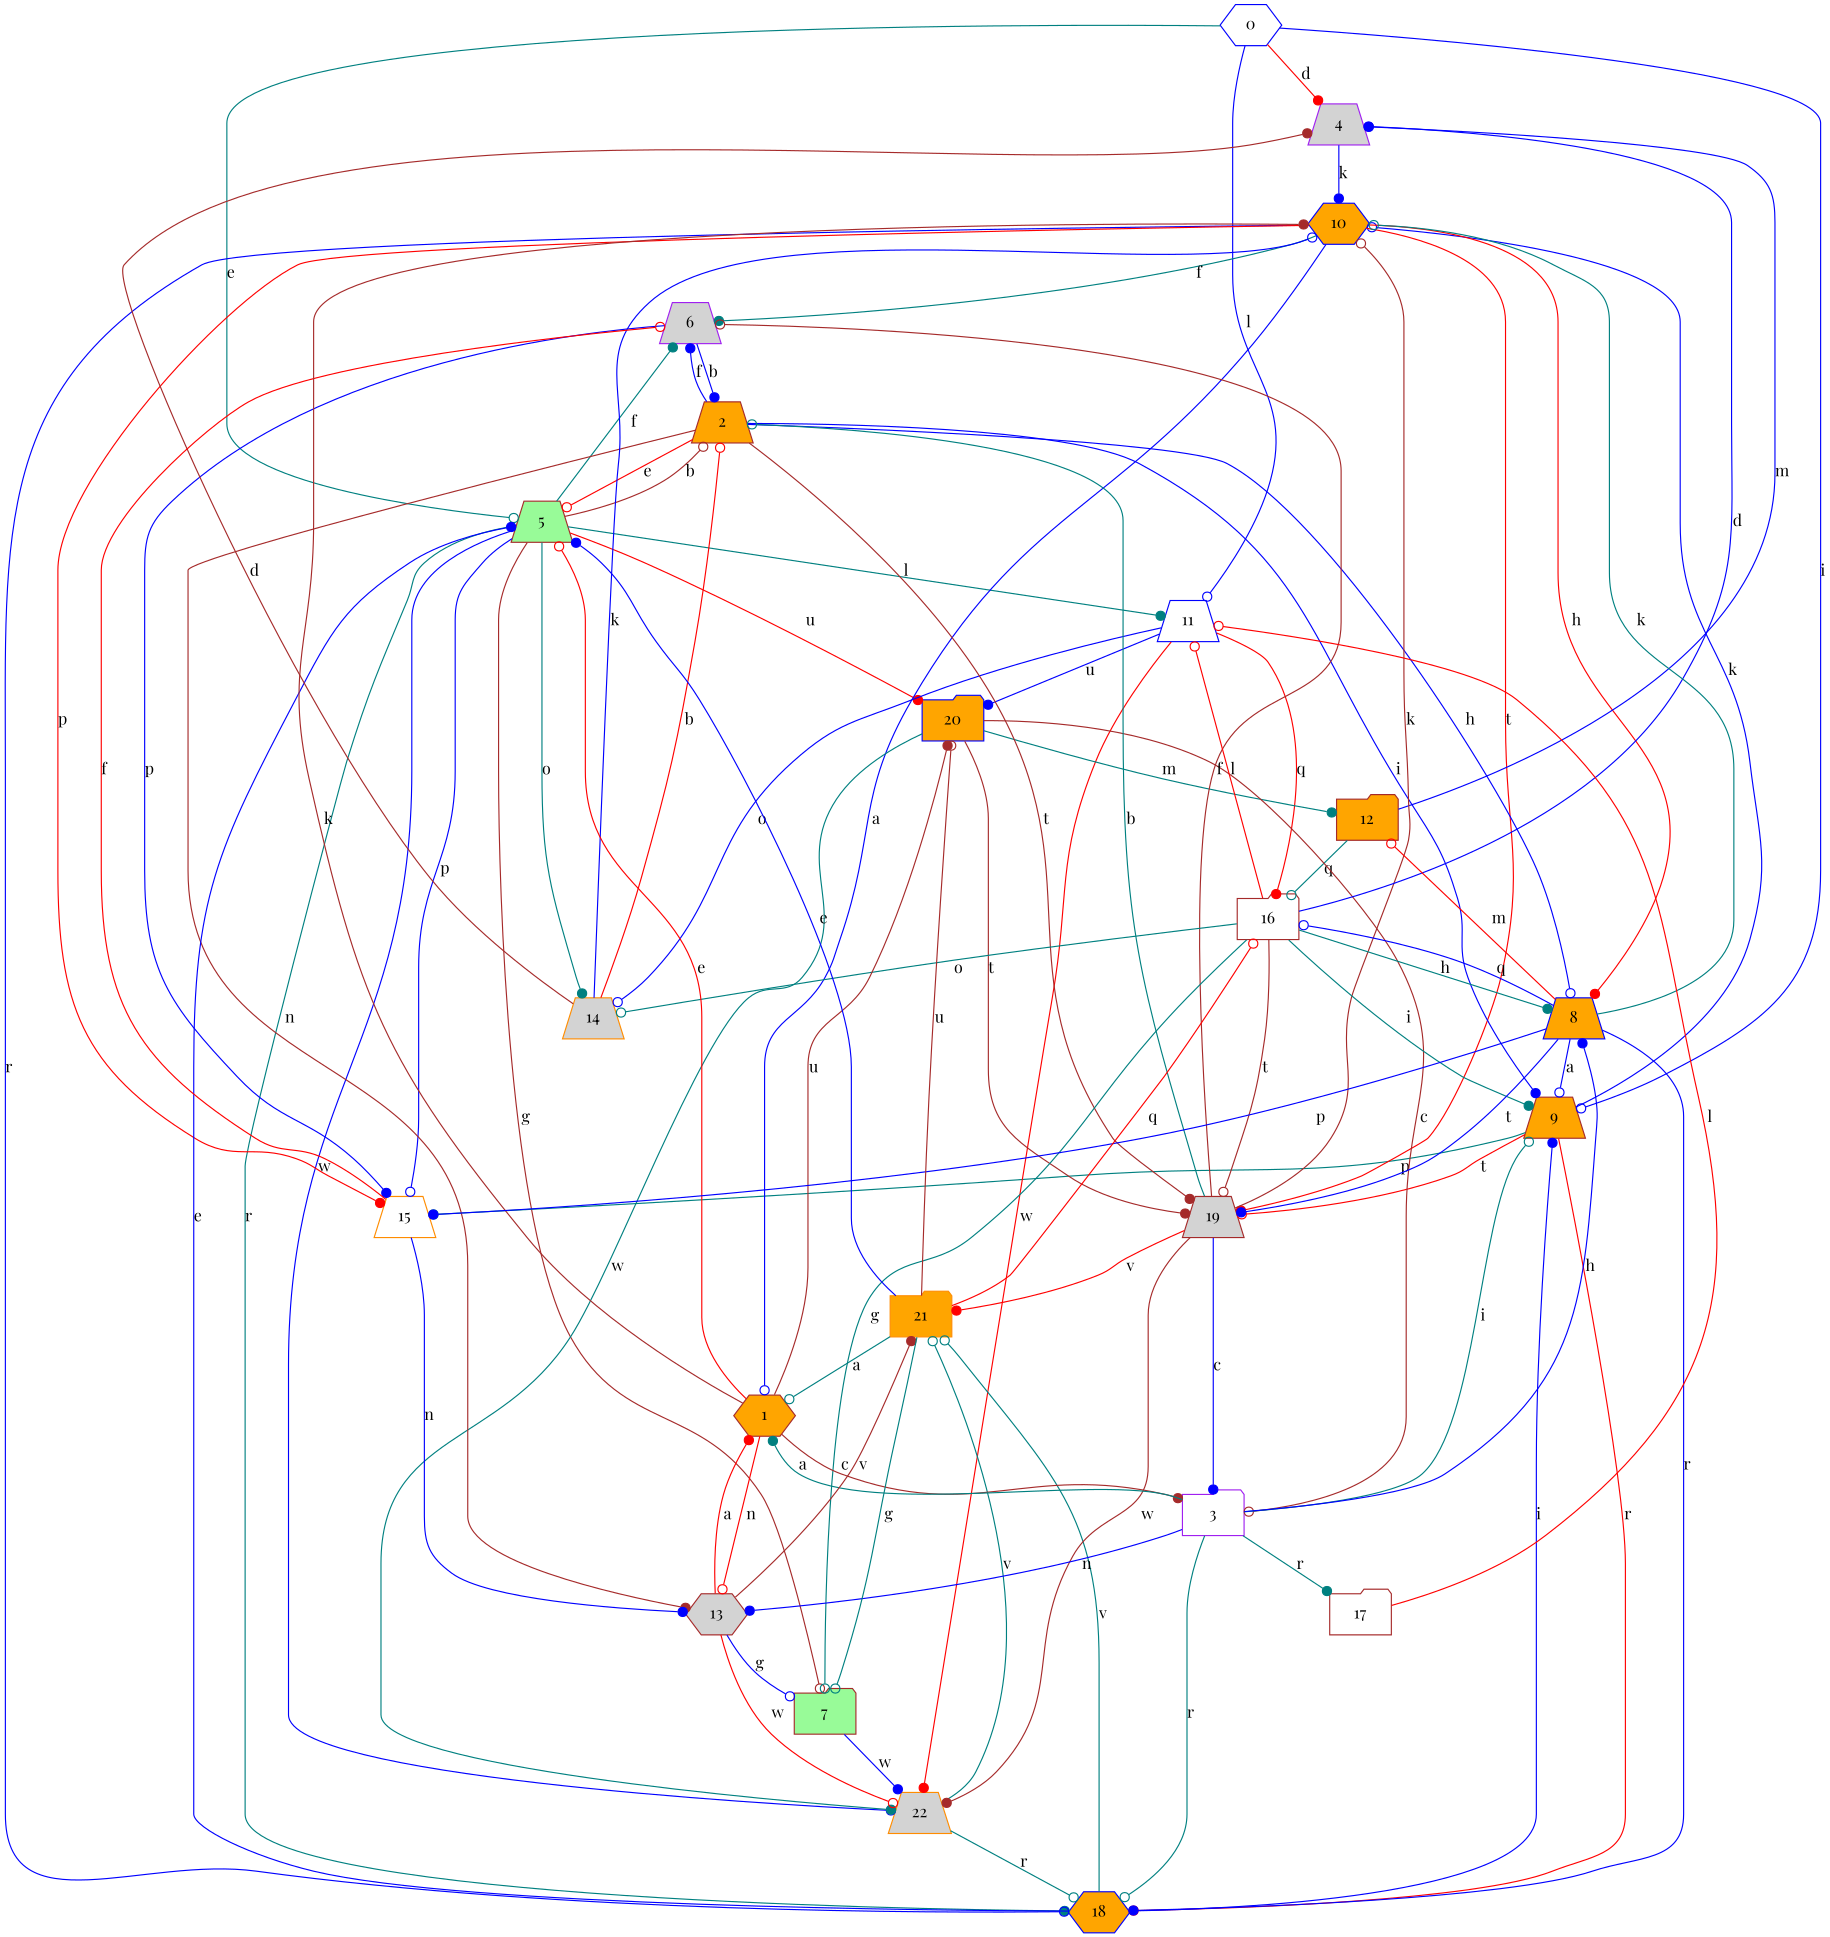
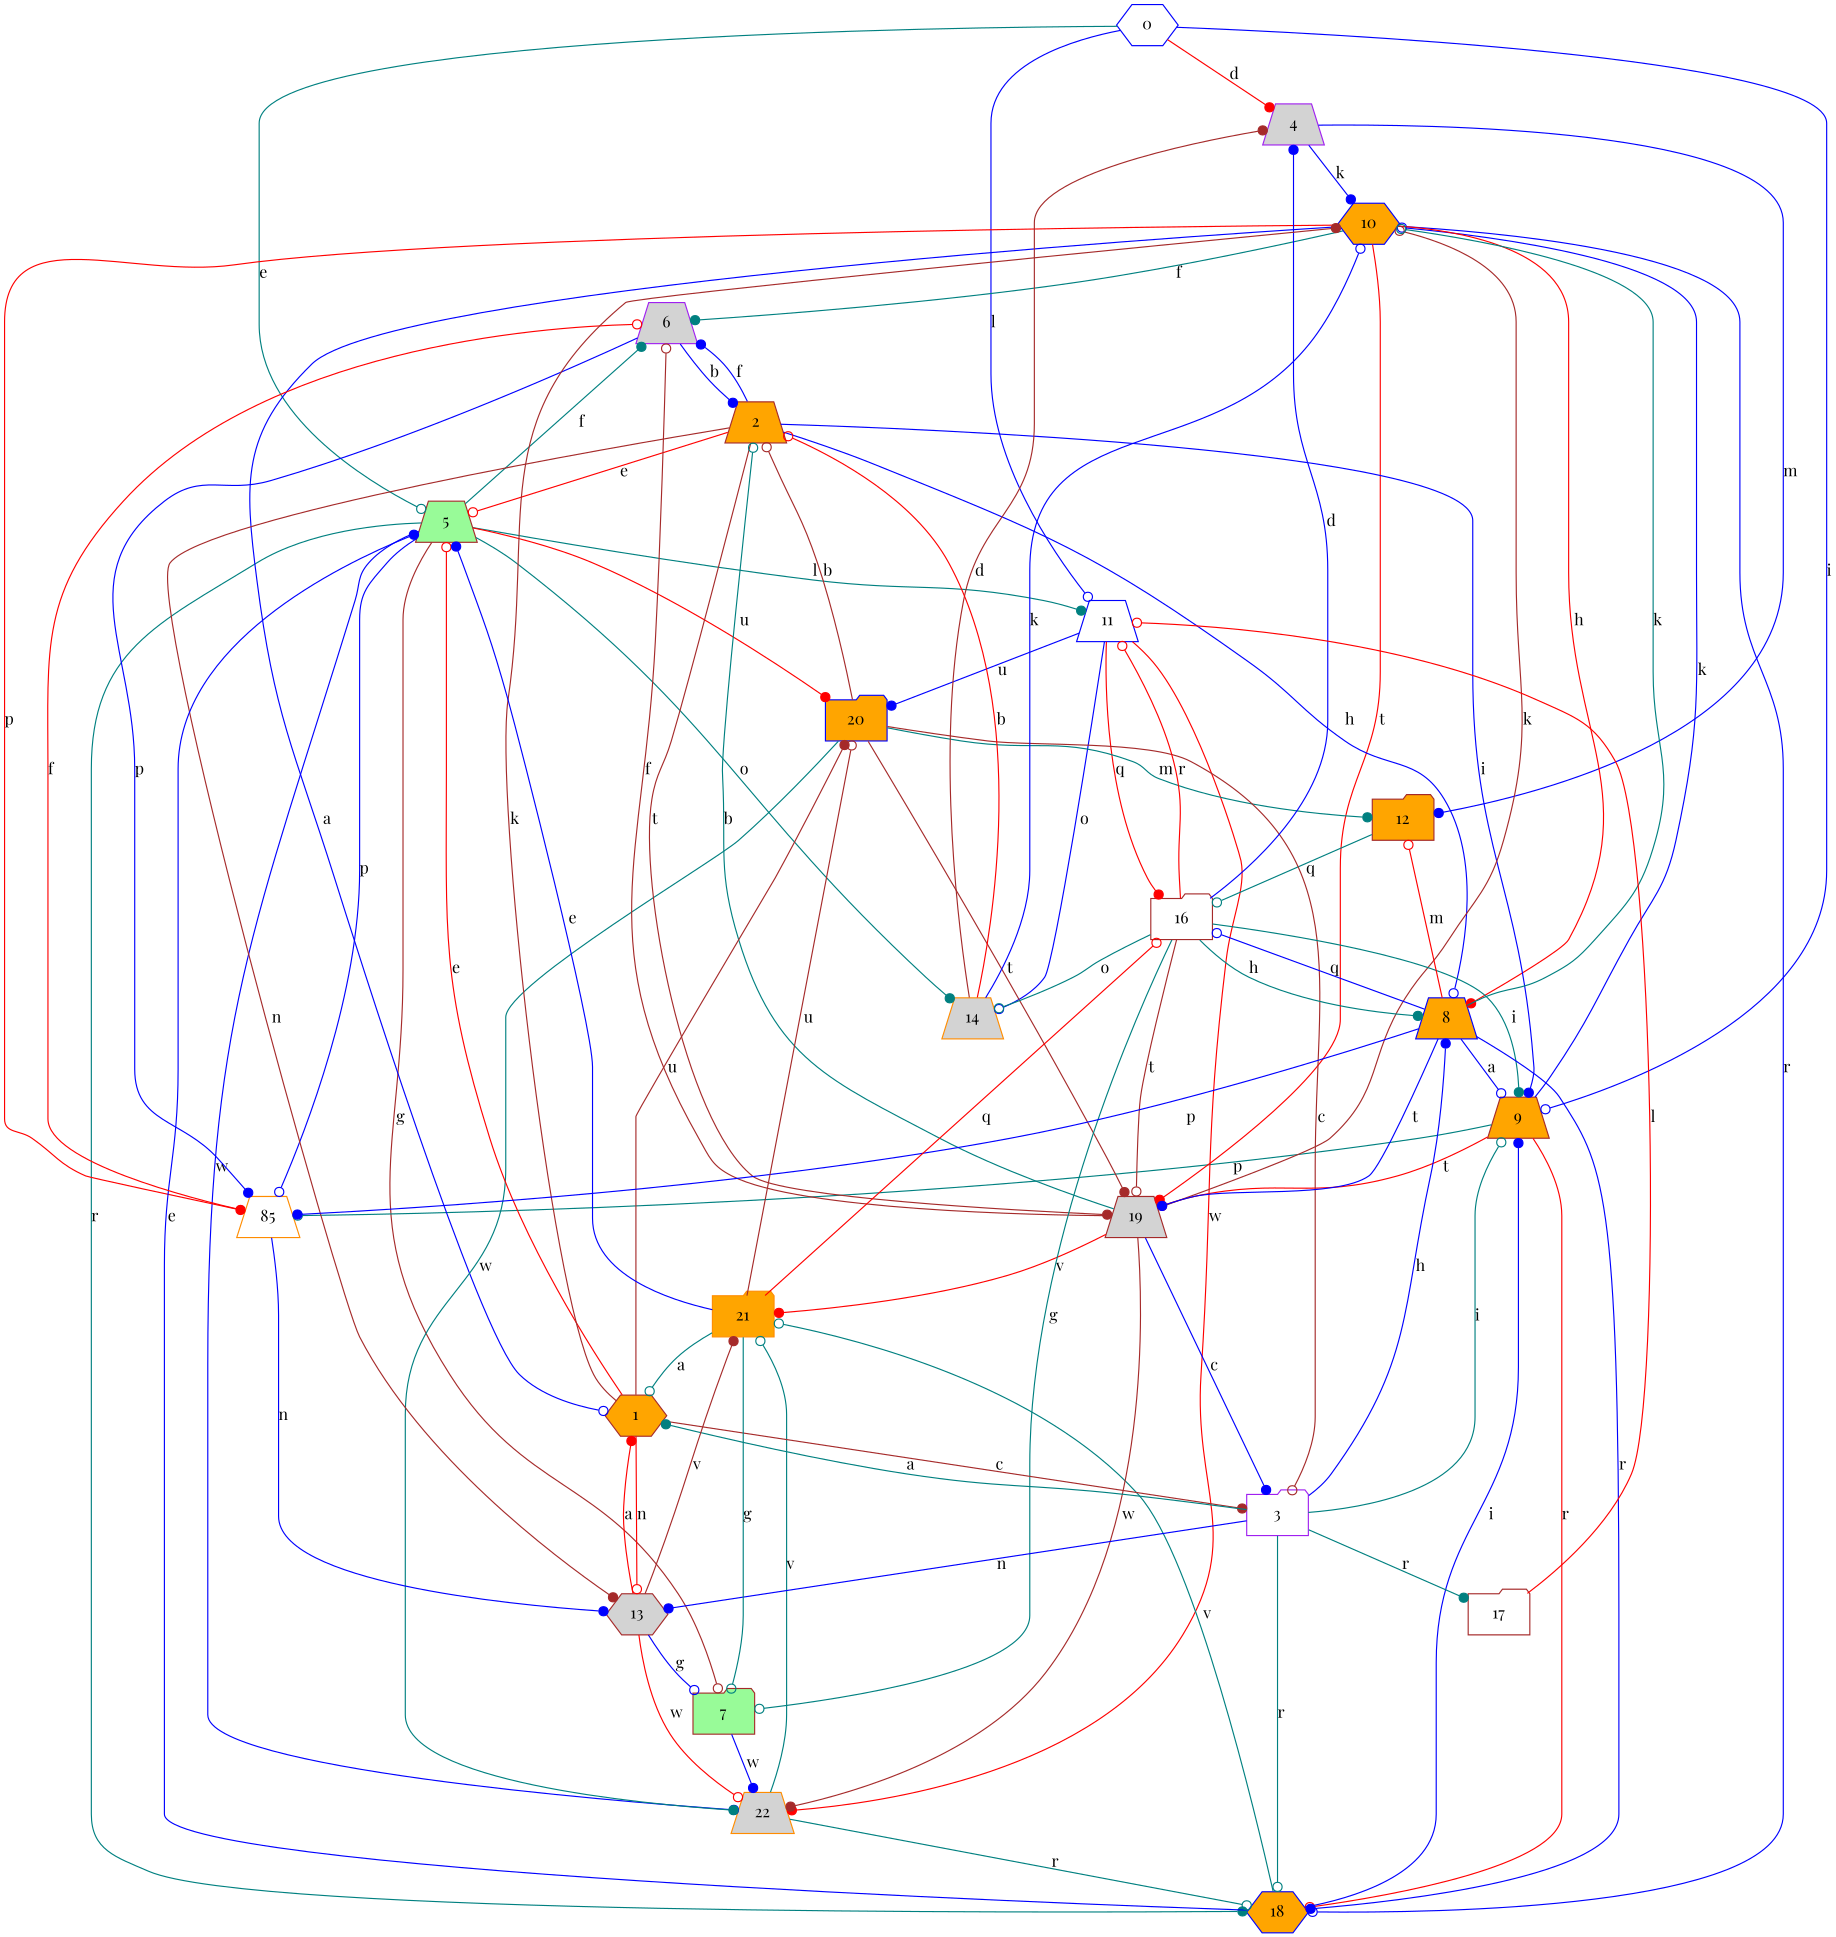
edge "12" -> "4": reversed
edge "5" -> "2": now "20" -> "2"
edge "16" -> "11": label "l" -> "r"
node "15": label "15" -> "85"
